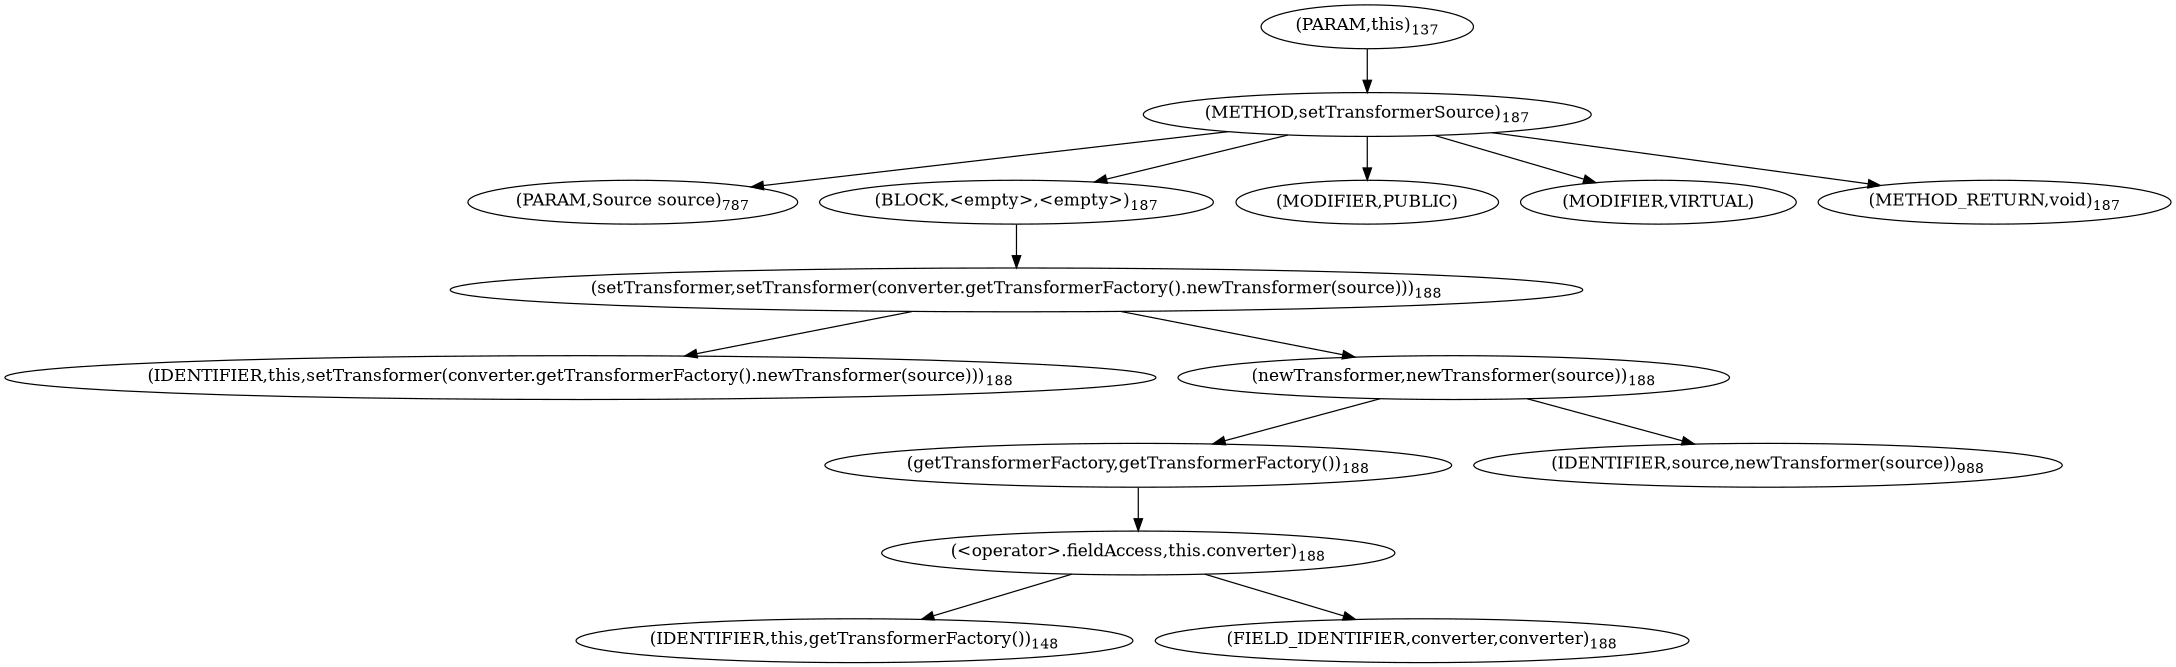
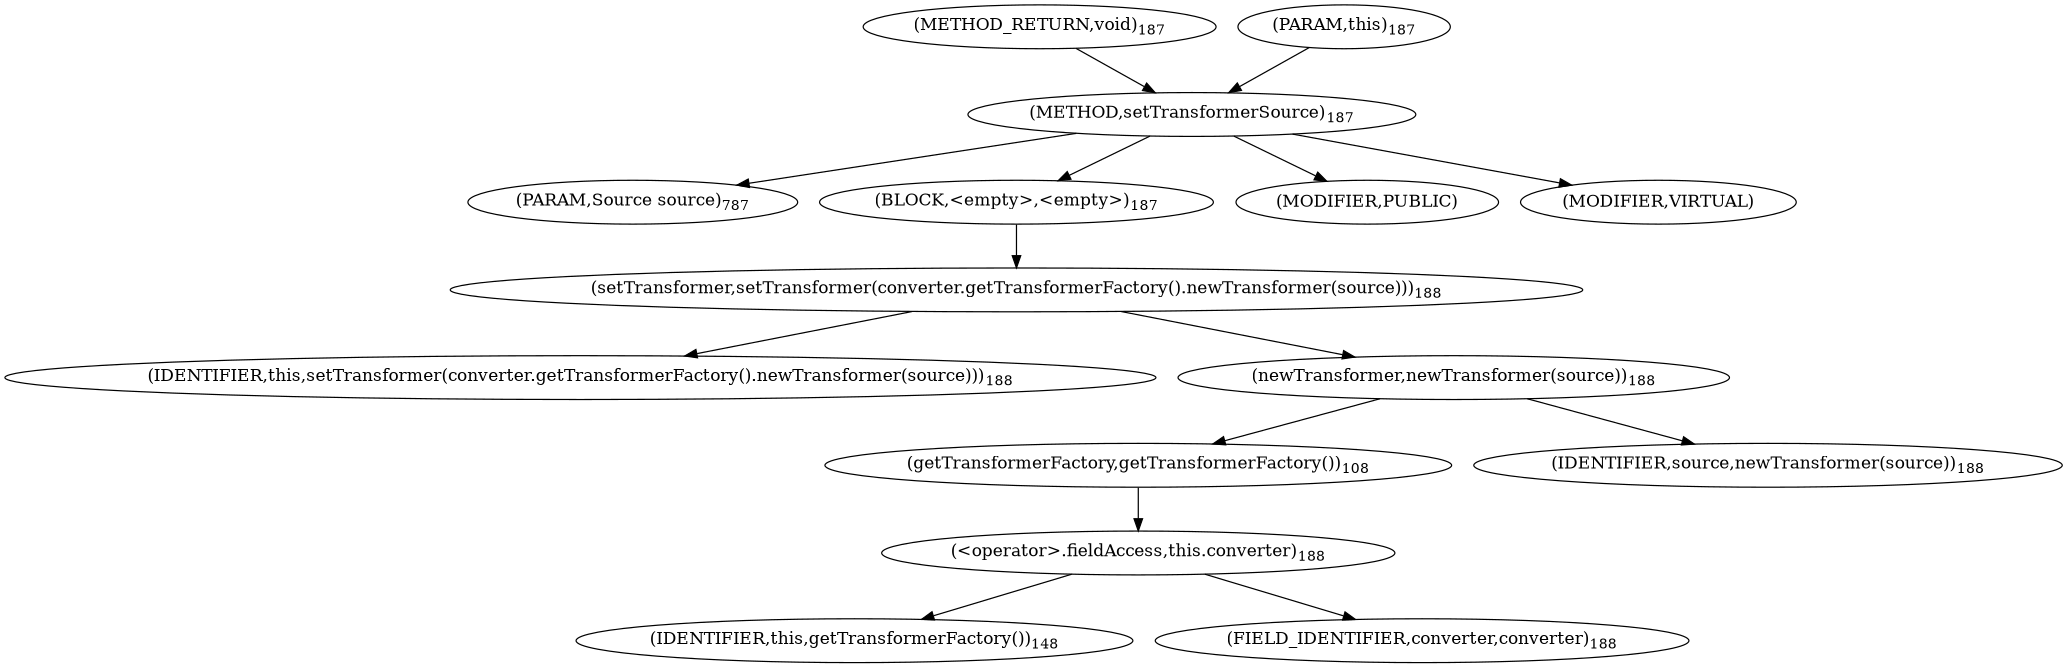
node "(PARAM,this)": text "137" -> "187"
edge "(METHOD,setTransformerSource)" -> "(METHOD_RETURN,void)": reversed
node "(getTransformerFactory,getTransformerFactory())": text "188" -> "108"
node "(IDENTIFIER,source,newTransformer(source))": text "988" -> "188"
